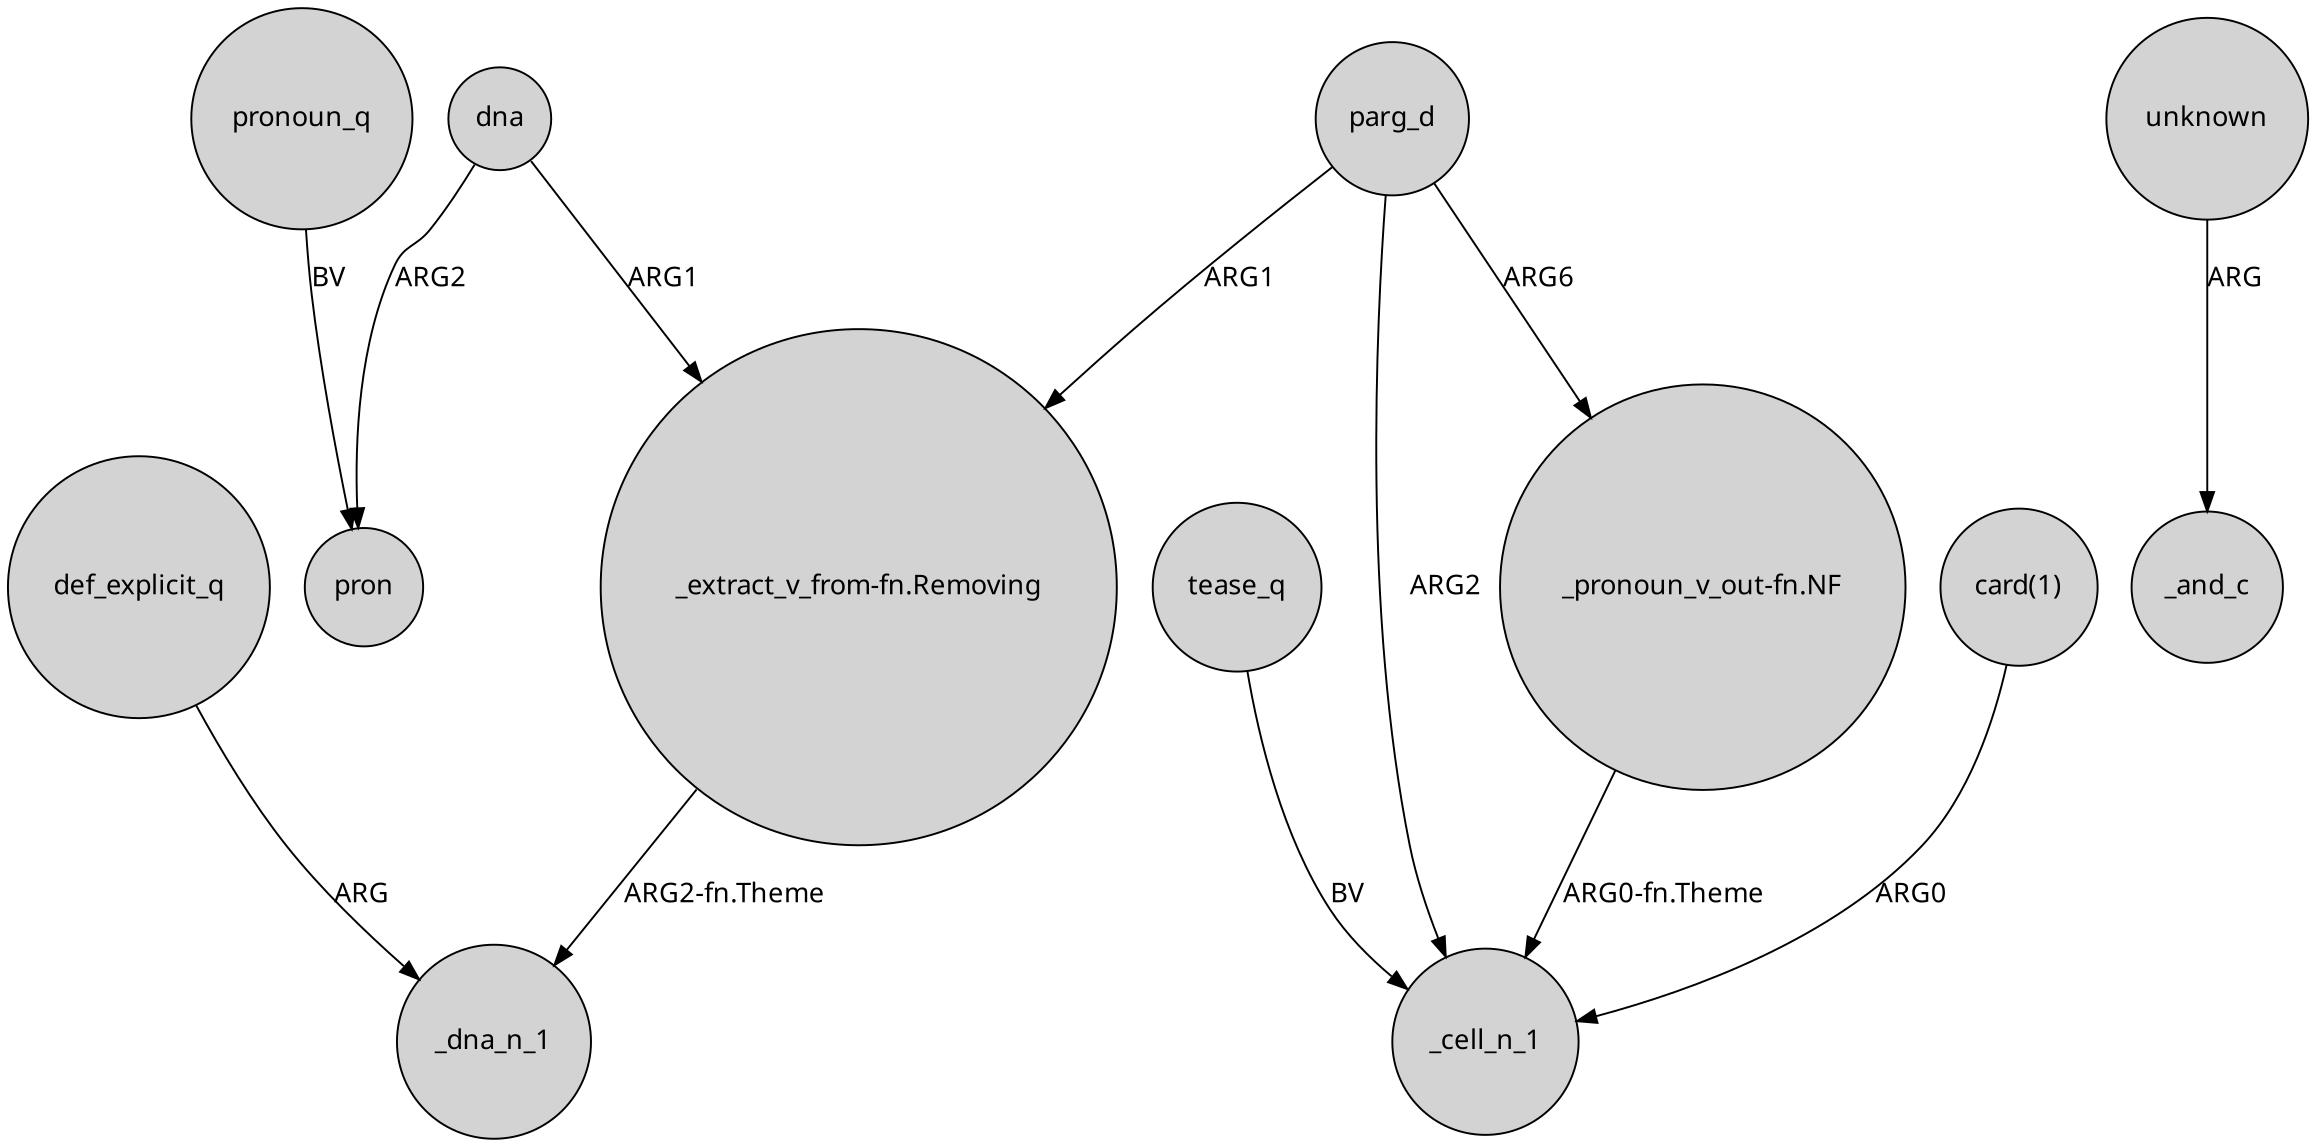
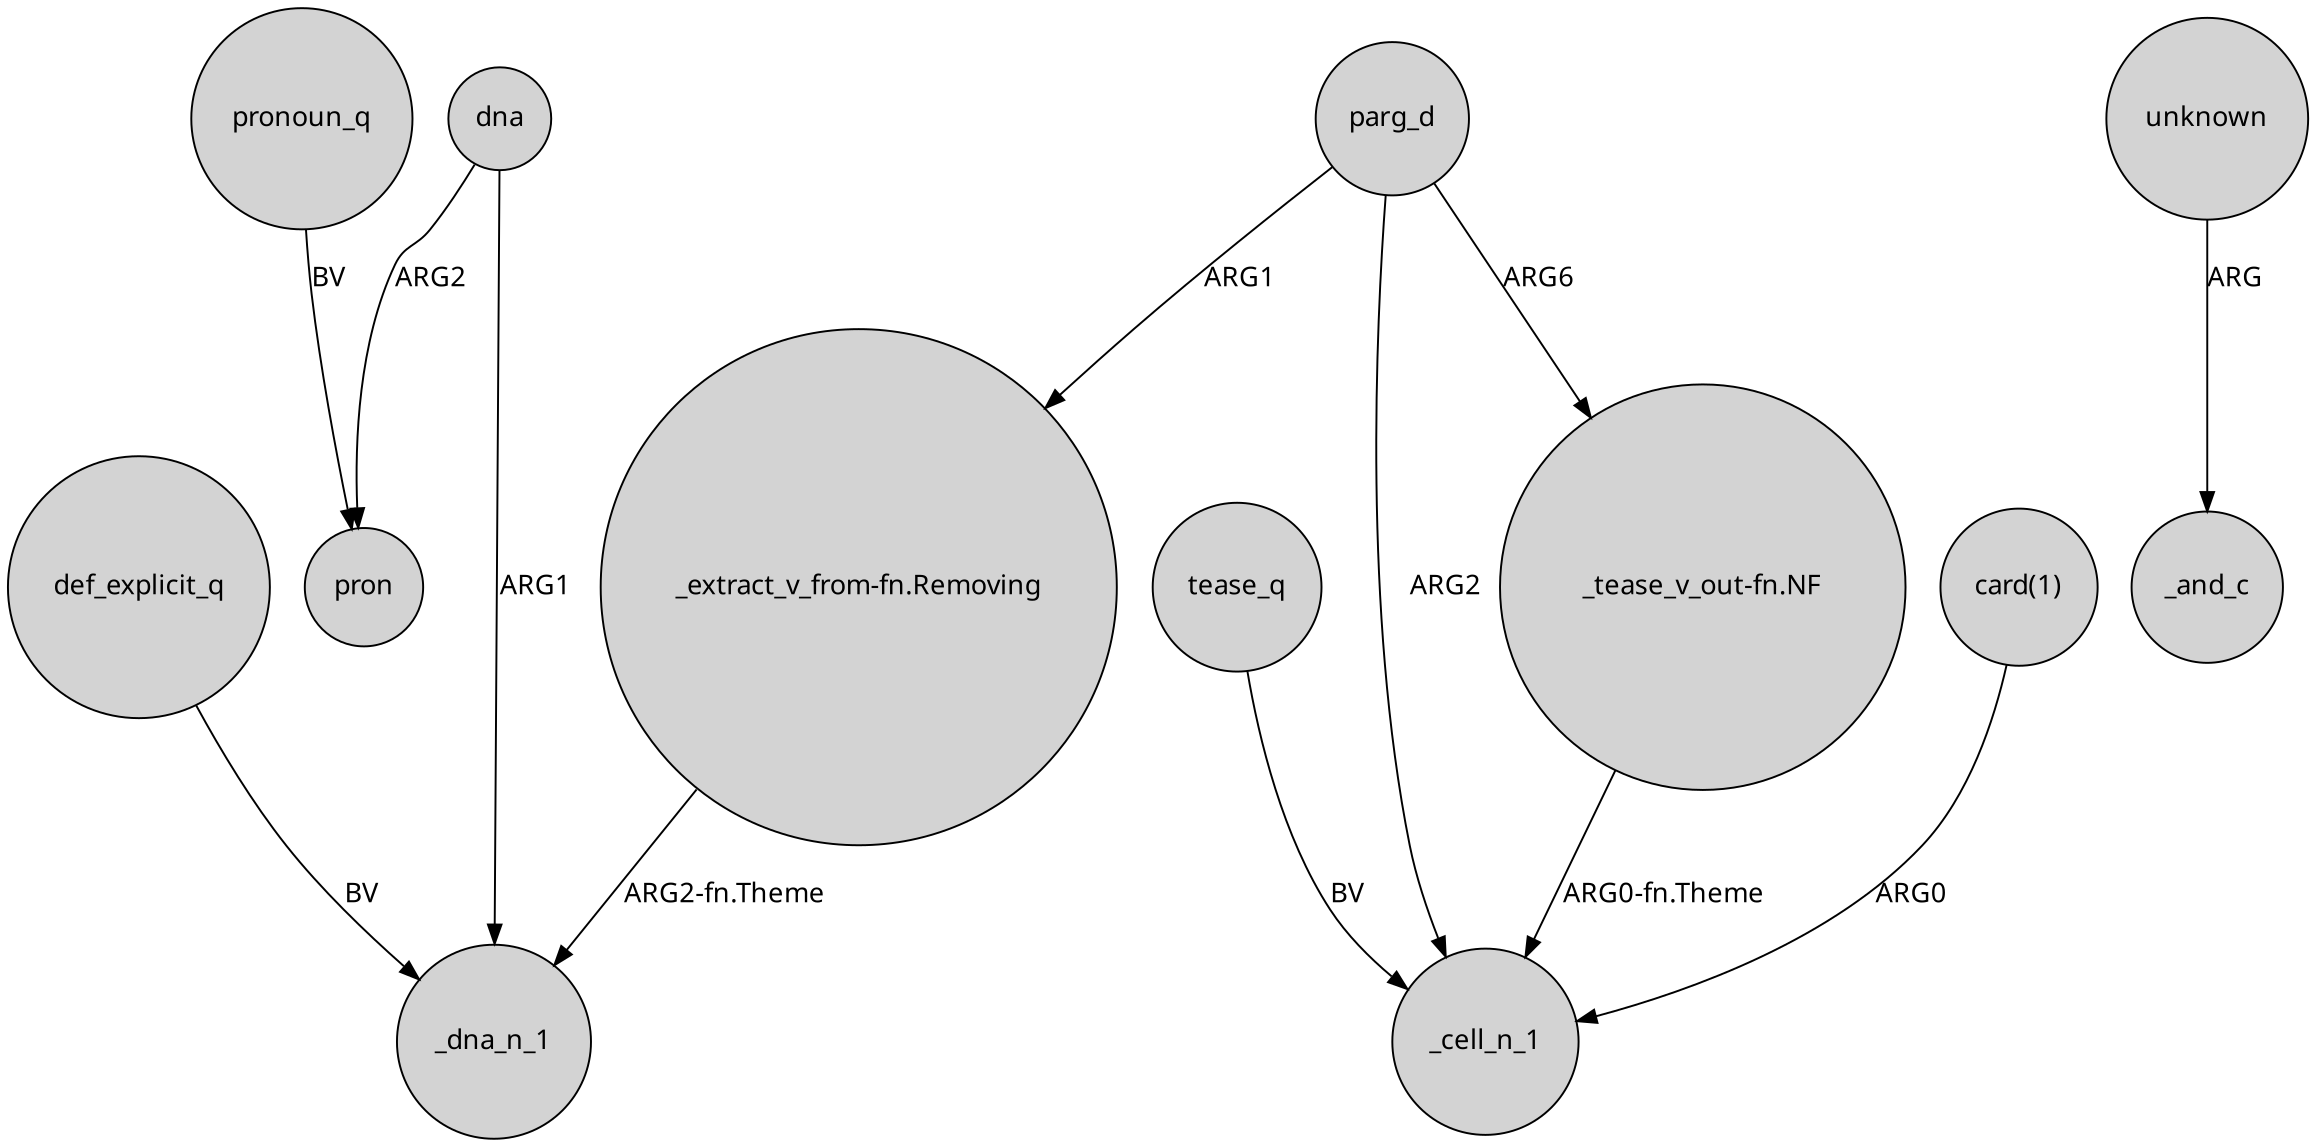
edge "dna" -> "_extract_v_from-fn.Removing": now "dna" -> "_dna_n_1"
node "_pronoun_v_out-fn.NF": label "_pronoun_v_out-fn.NF" -> "_tease_v_out-fn.NF"
edge "def_explicit_q" -> "_dna_n_1": label "ARG" -> "BV"
